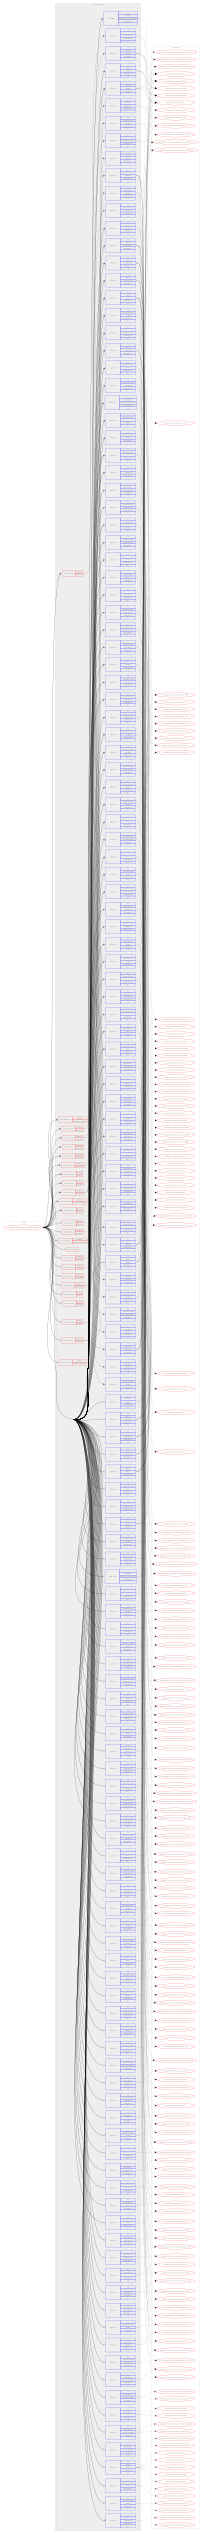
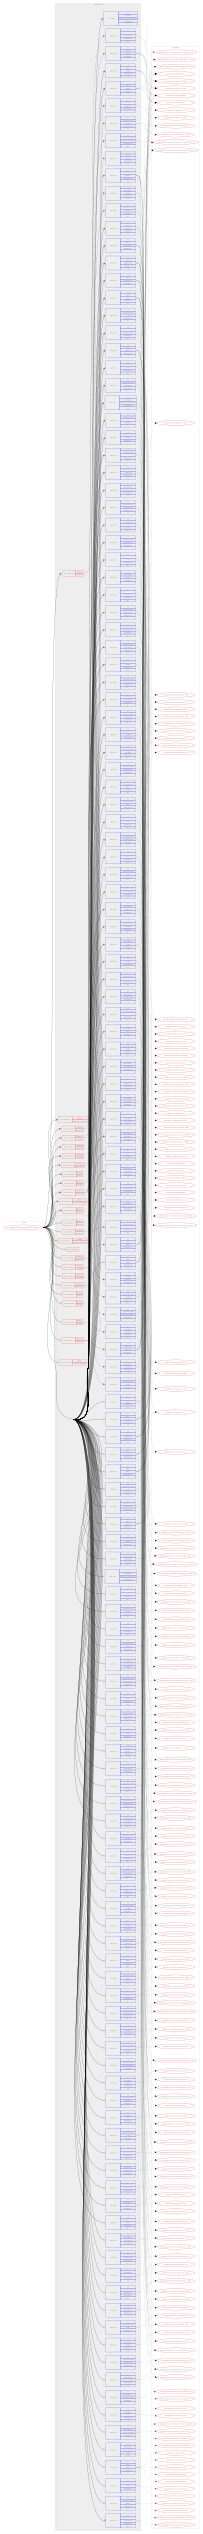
node "portage://dev-qt/qtwayland-6.8.9999": added
